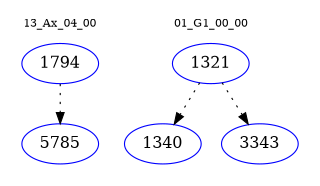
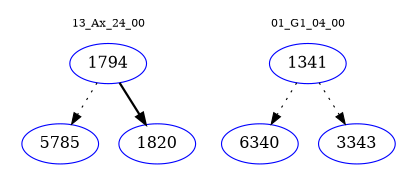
cluster "13_Ax_04_00": label "13_Ax_04_00" -> "13_Ax_24_00"
cluster "01_G1_00_00": label "01_G1_00_00" -> "01_G1_04_00"
node "1321": label "1321" -> "1341"
node "1820": added
node "1340": label "1340" -> "6340"
